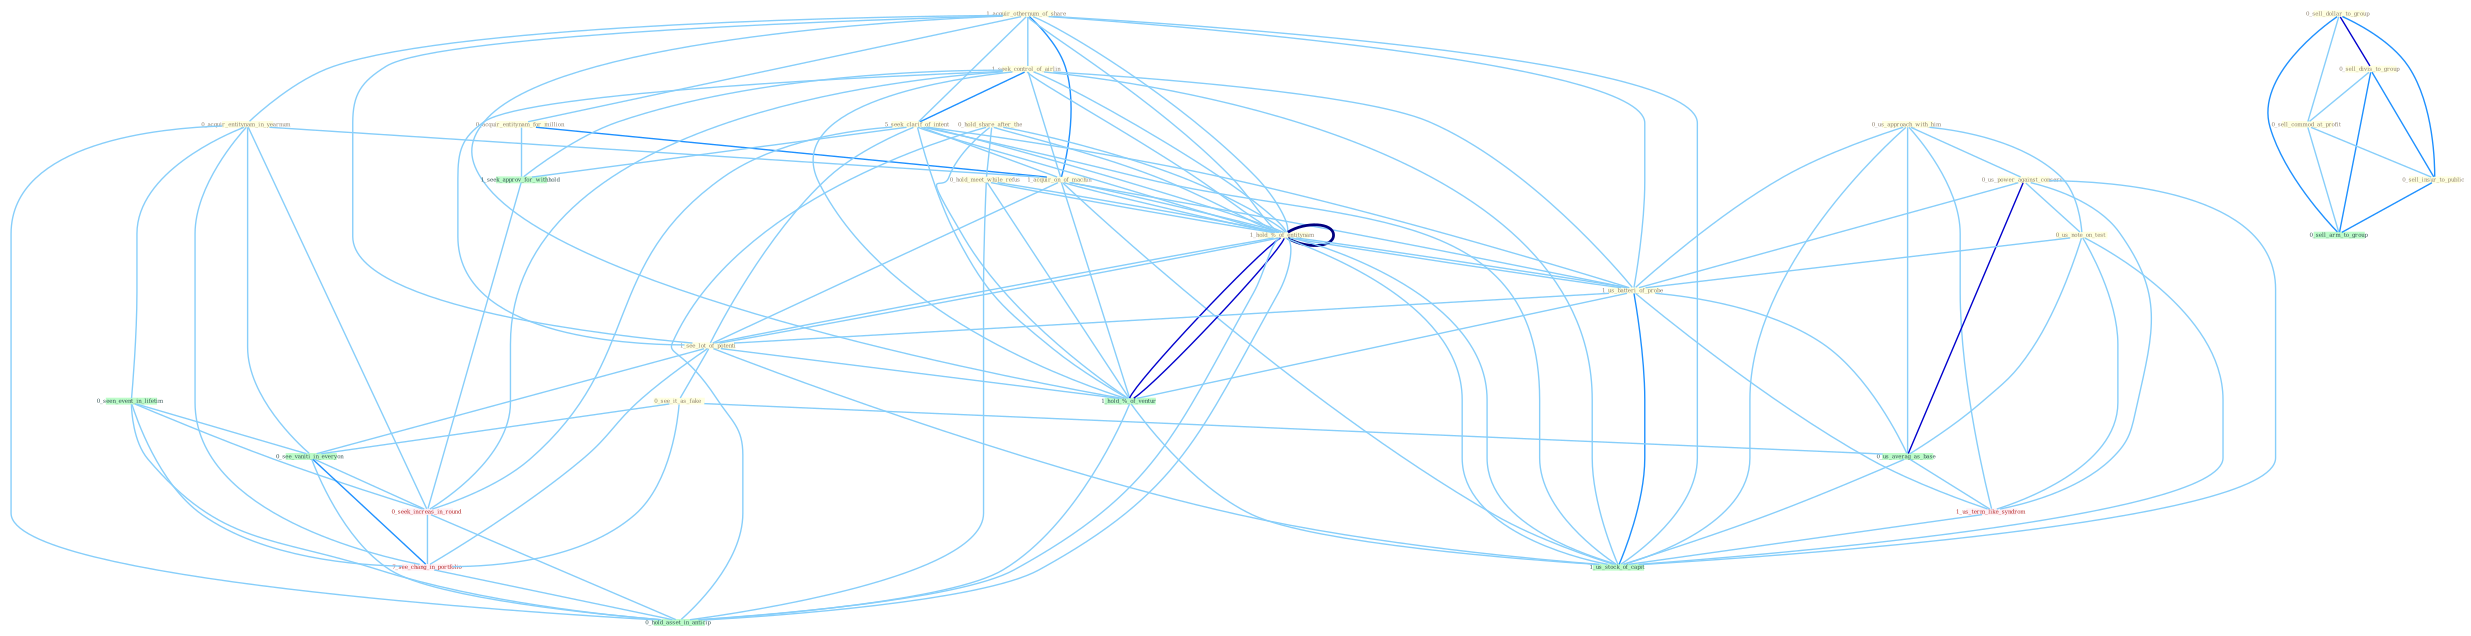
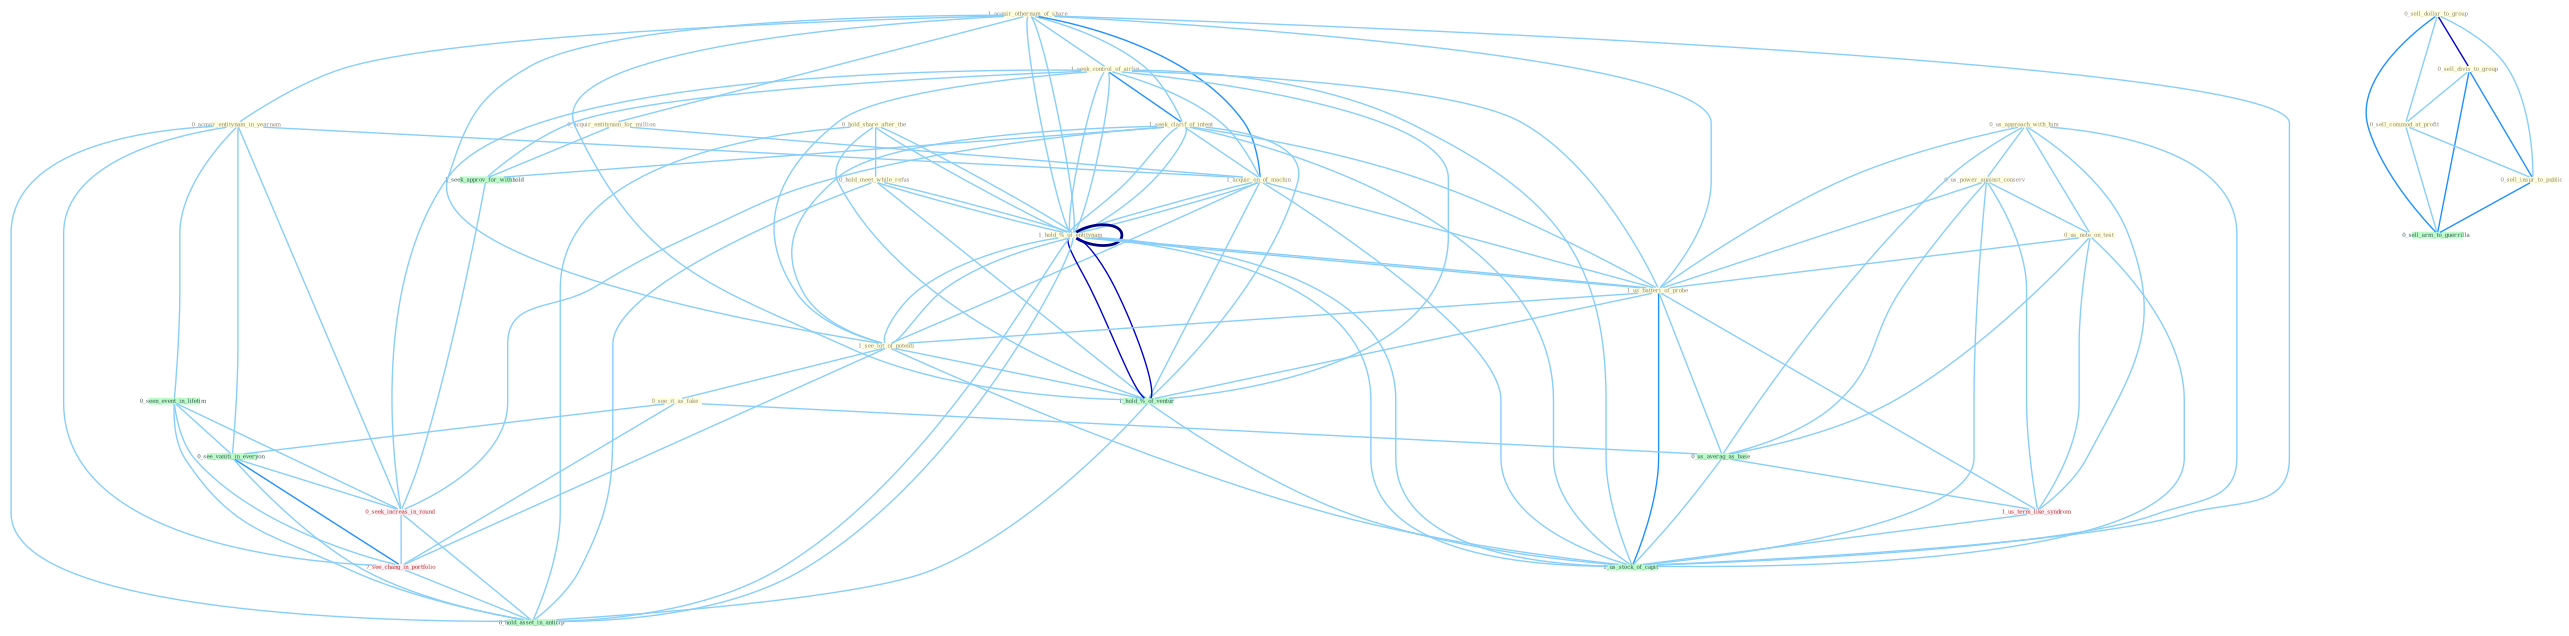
edge "0_sell_dollar_to_group" -- "0_sell_insur_to_public": color #1e90ff -> #87cefa
node "5_seek_clarif_of_intent": label "5_seek_clarif_of_intent" -> "1_seek_clarif_of_intent"
edge "0_acquir_entitynam_for_million" -- "1_acquir_on_of_machin": color #1e90ff -> #87cefa
node "0_sell_arm_to_group": label "0_sell_arm_to_group" -> "0_sell_arm_to_guerrilla"
edge "0_us_power_against_conserv" -- "0_us_averag_as_base": color #0000cd -> #87cefa
edge "1_see_lot_of_potenti" -- "0_see_vaniti_in_everyon": removed
